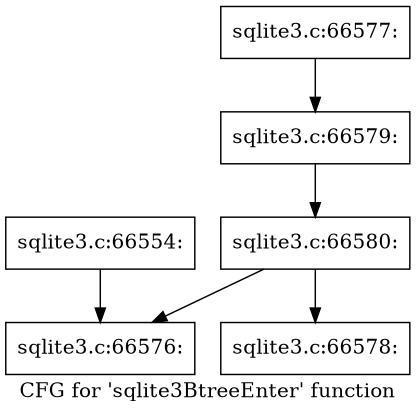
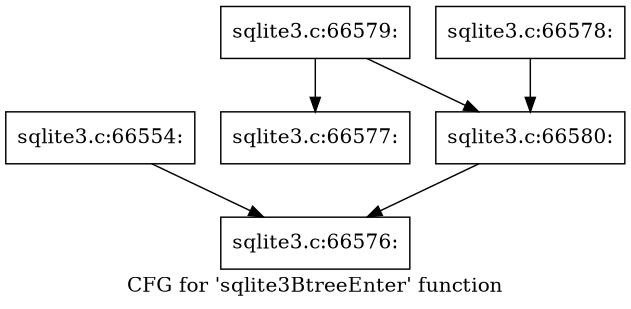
edge "sqlite3.c:66577:" -> "sqlite3.c:66579:": reversed
edge "sqlite3.c:66580:" -> "sqlite3.c:66578:": reversed
